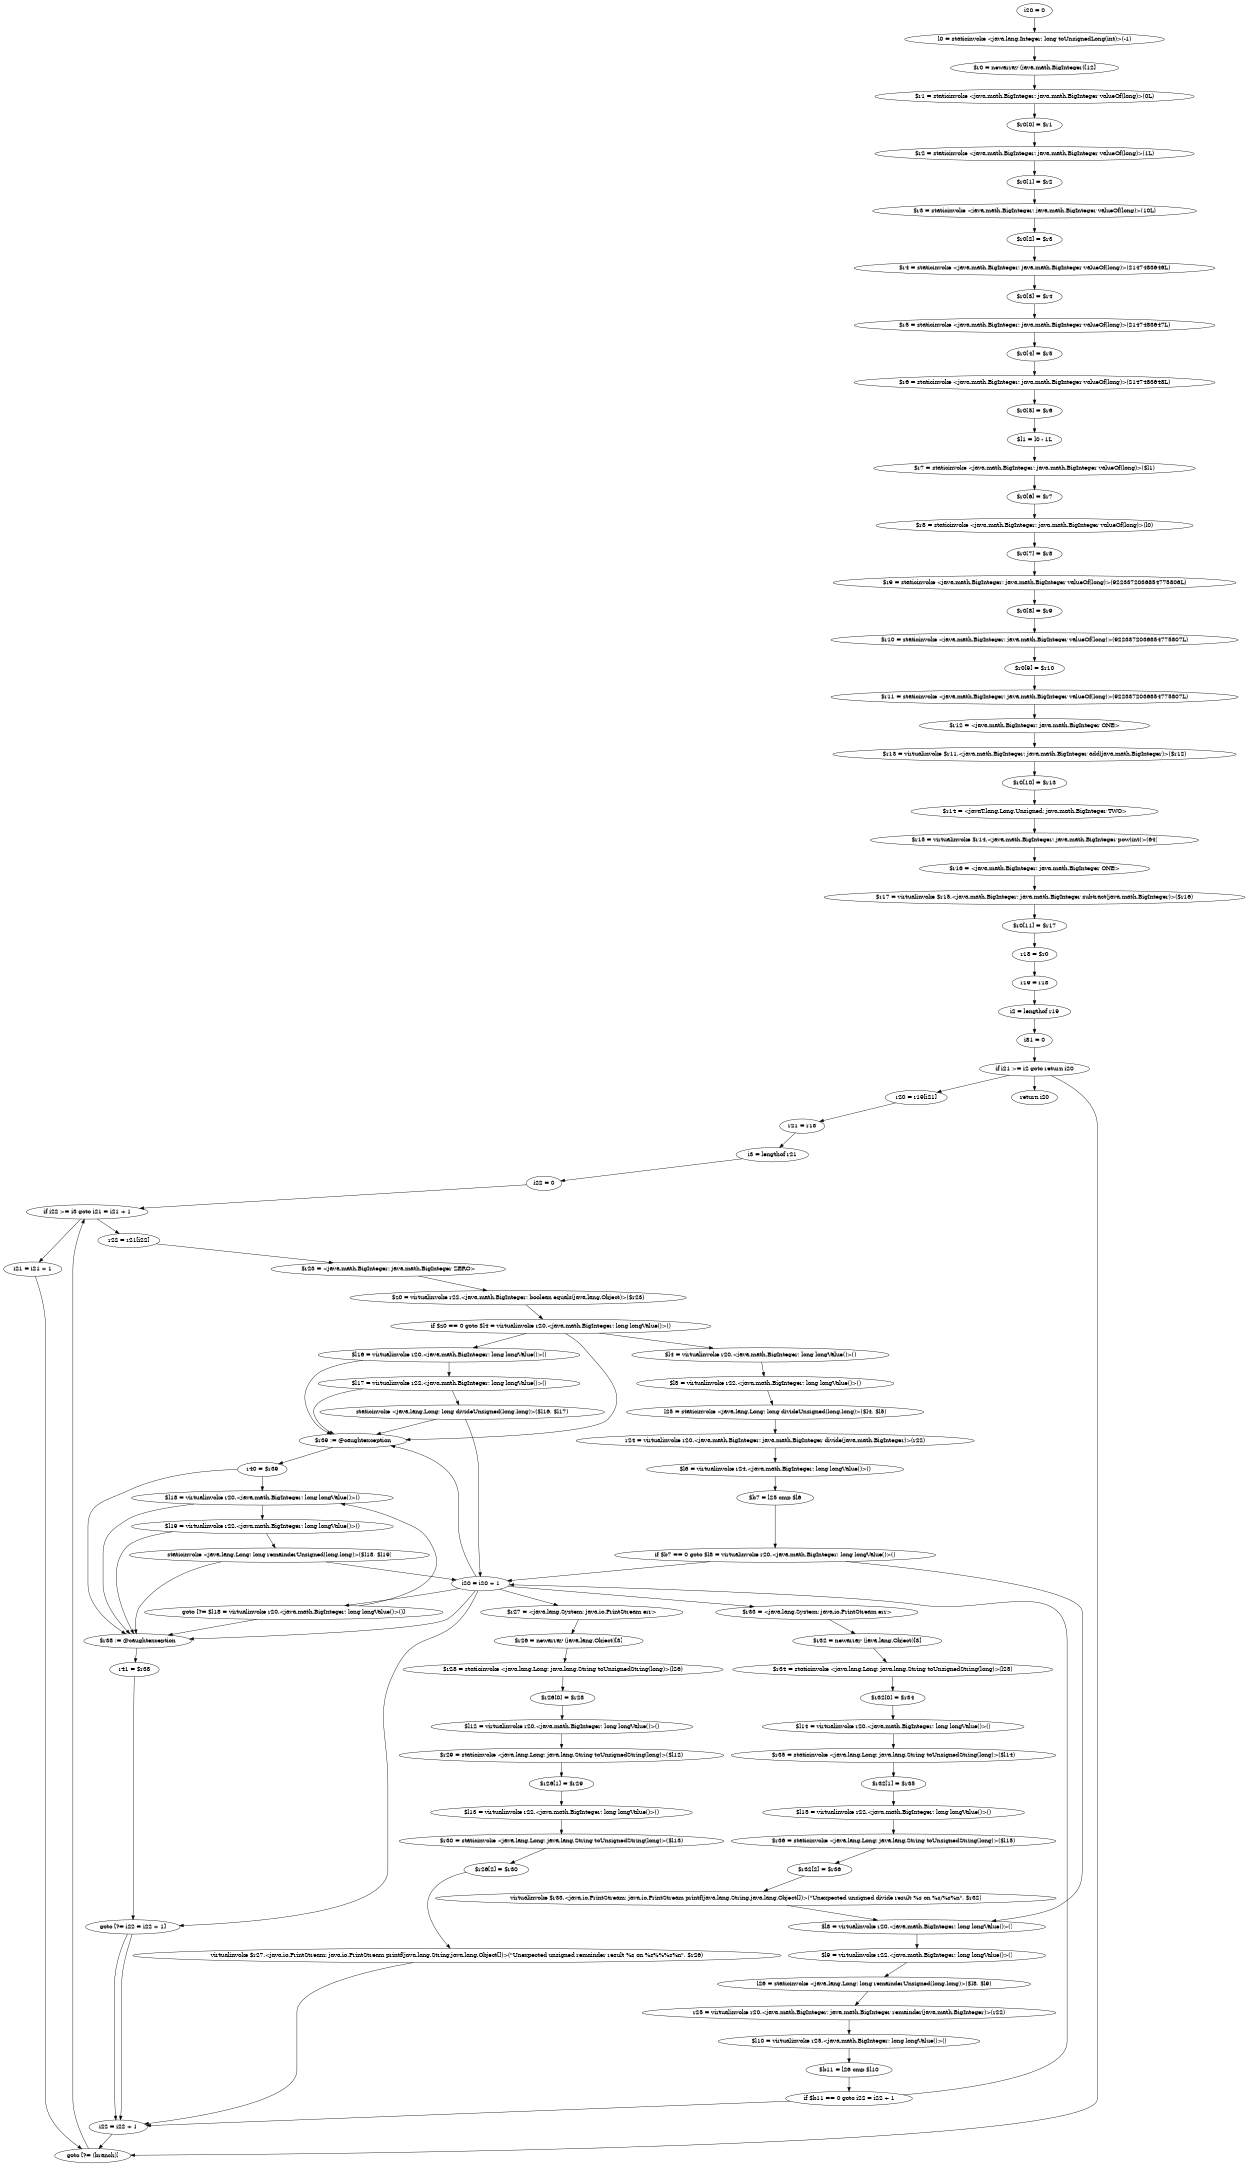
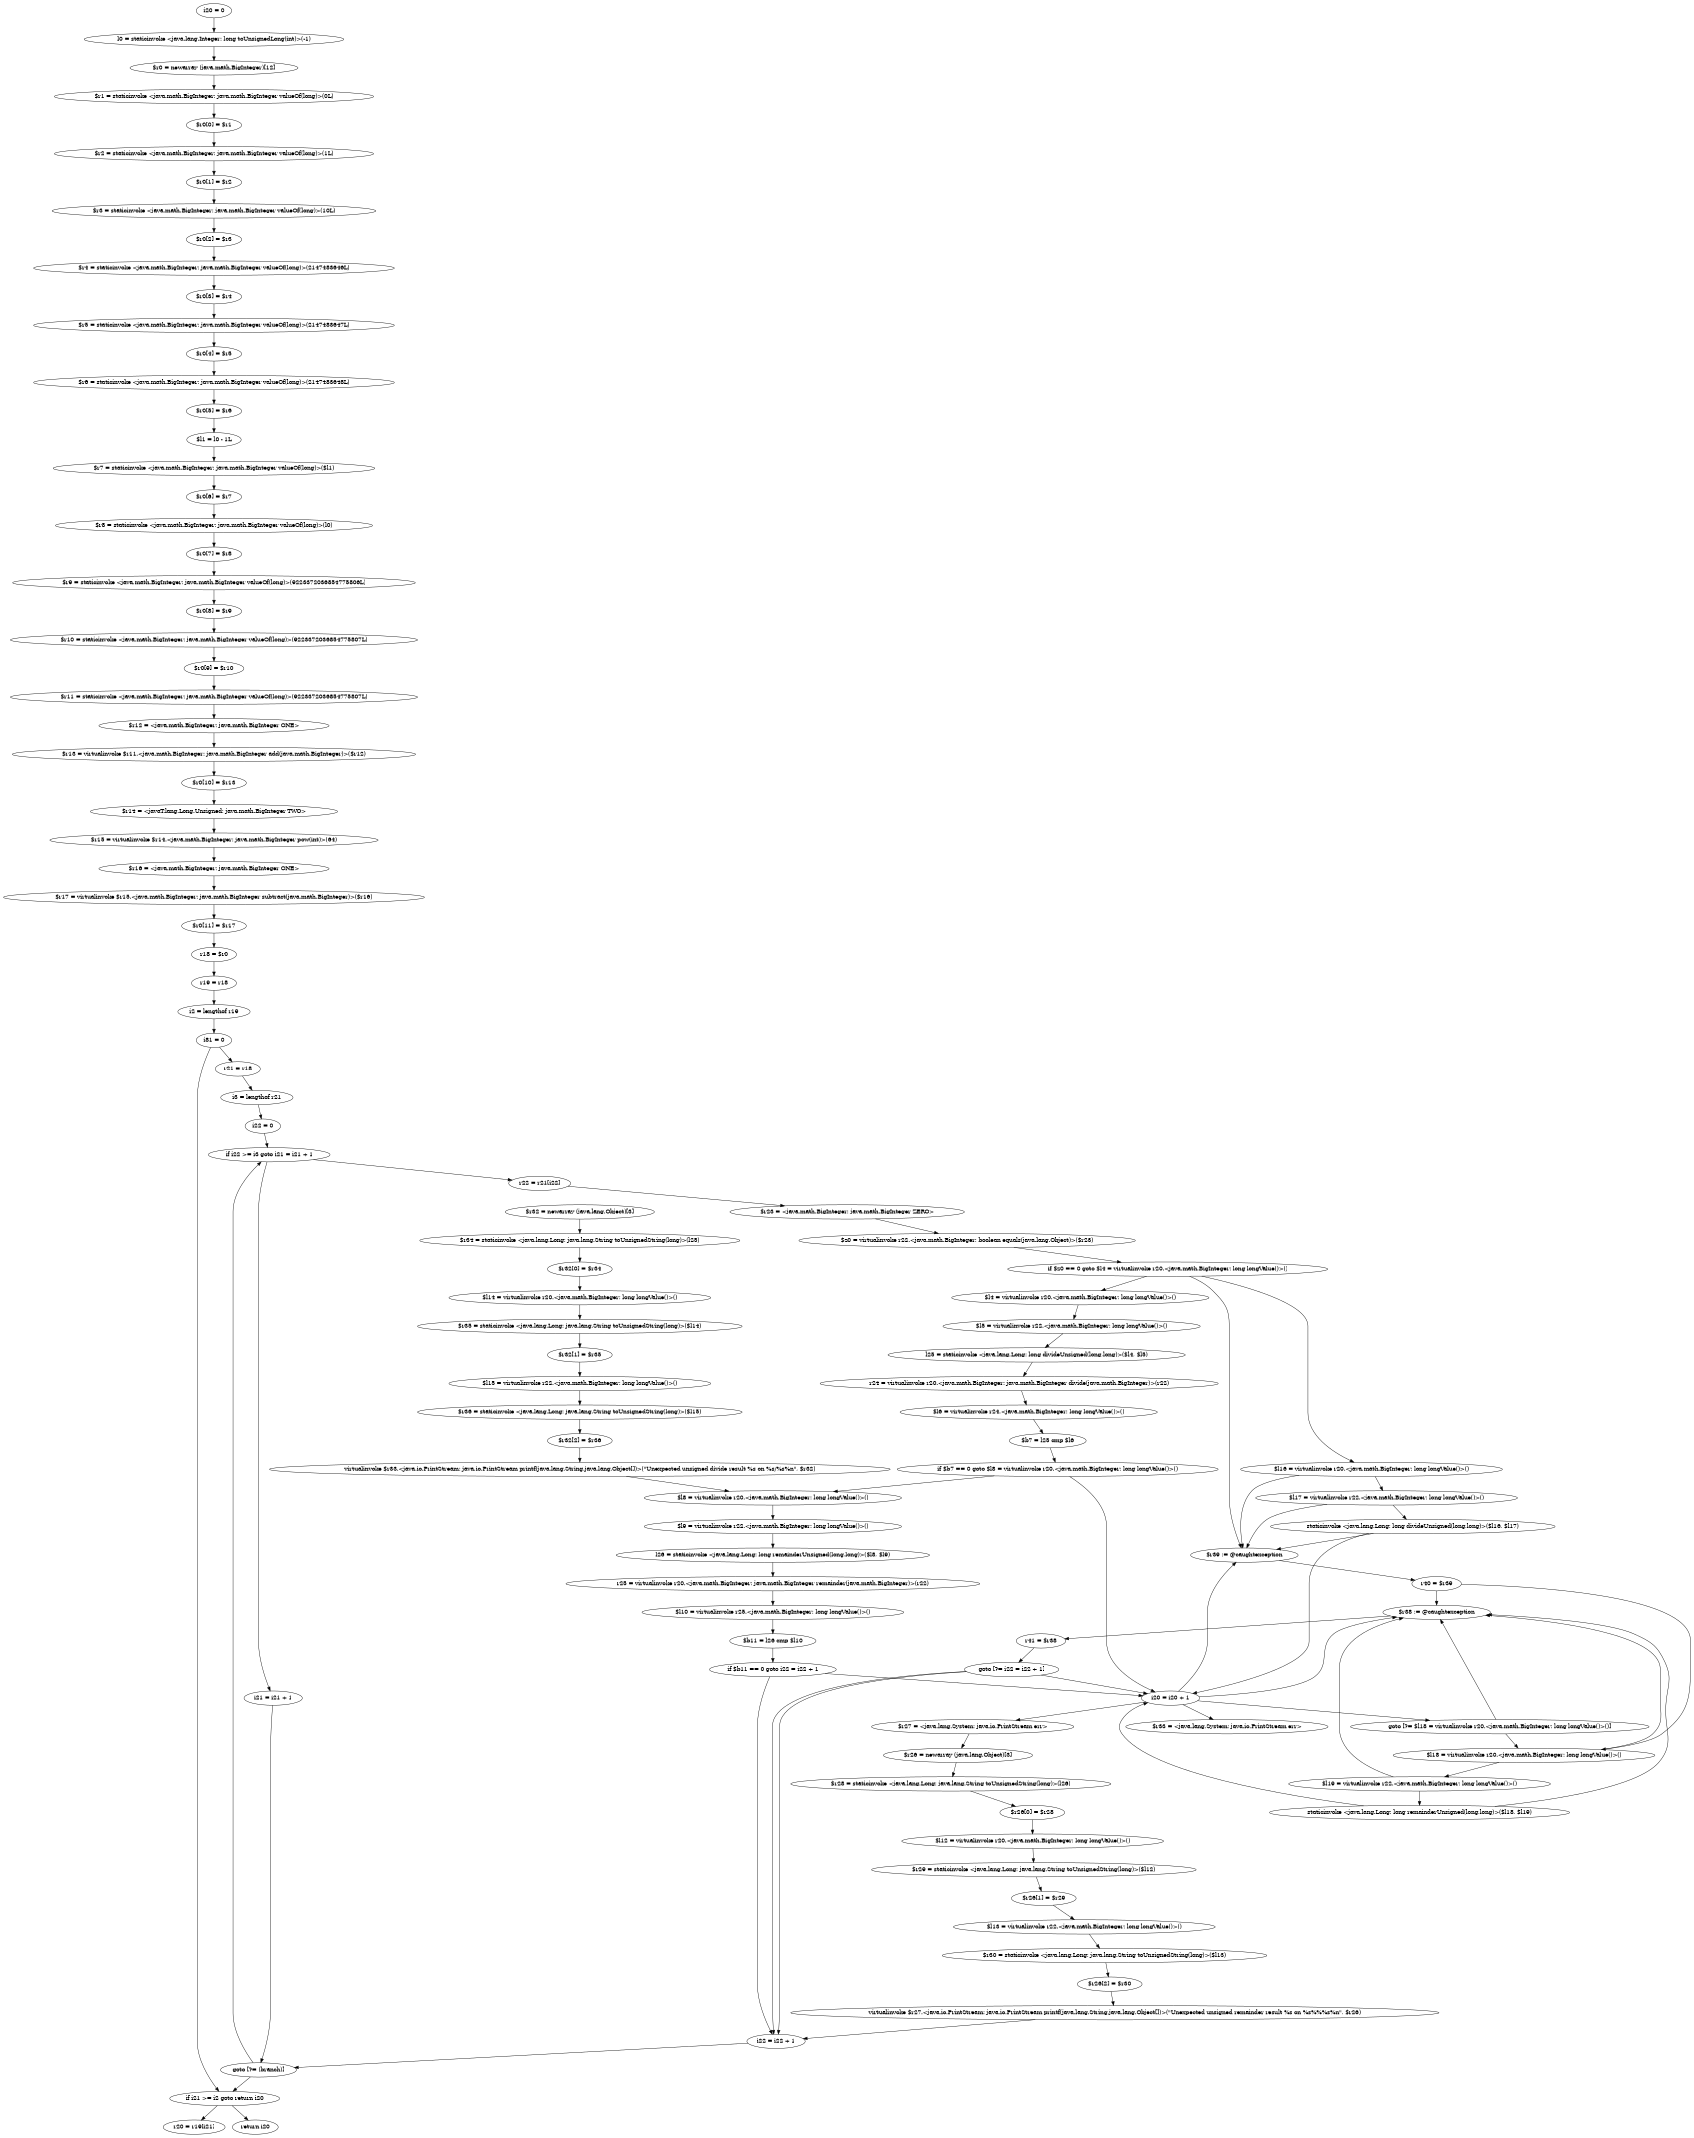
edge "r20 = r19[i21]" -> "r21 = r18": now "i81 = 0" -> "r21 = r18"
edge "$r33 = <java.lang.System: java.io.PrintStream err>" -> "$r32 = newarray (java.lang.Object)[3]": removed
edge "i20 = i20 + 1" -> "goto [?= i22 = i22 + 1]": reversed
edge "if i21 >= i2 goto return i20" -> "goto [?= (branch)]": reversed
